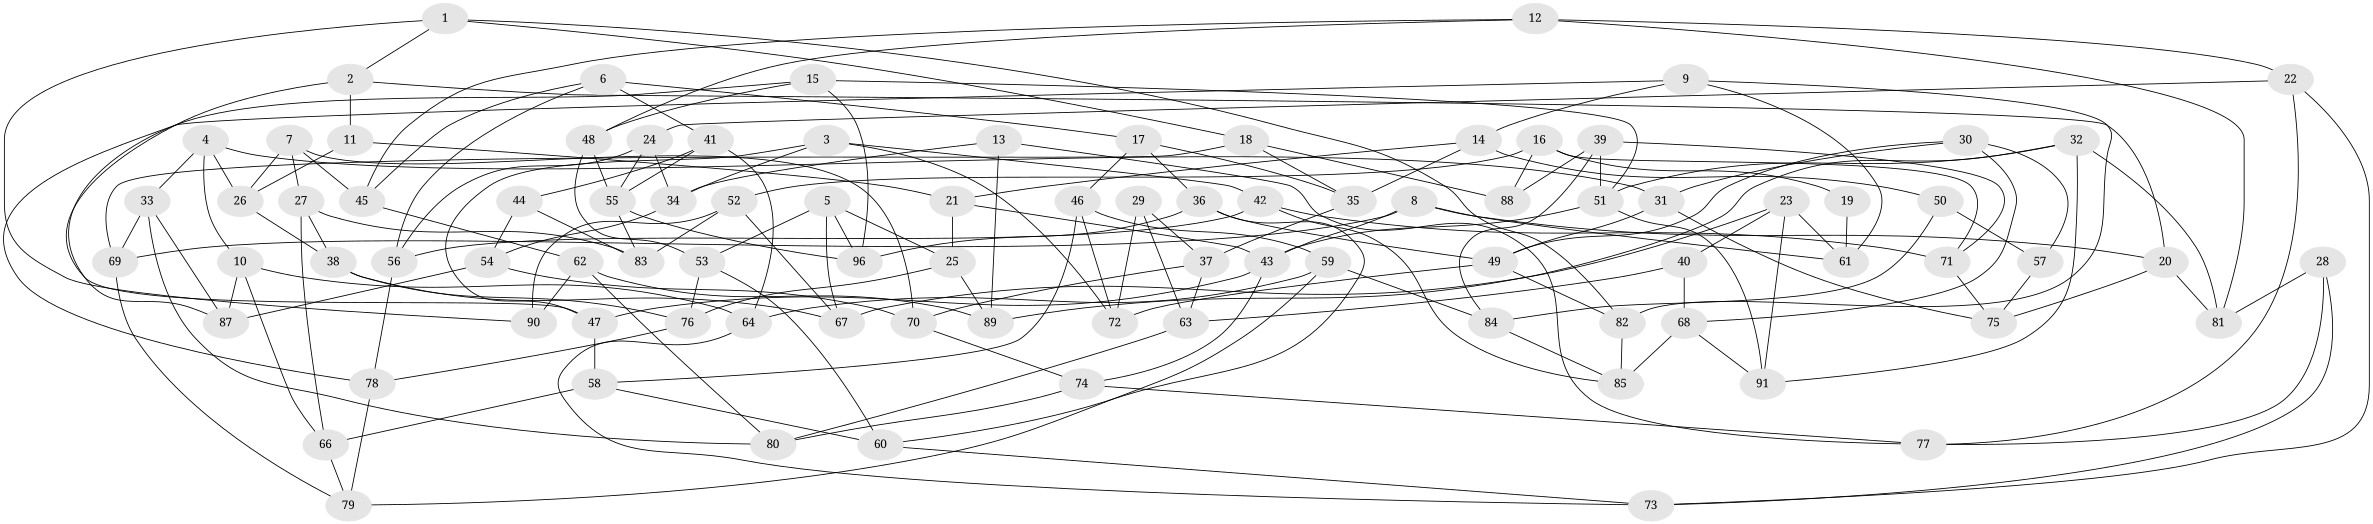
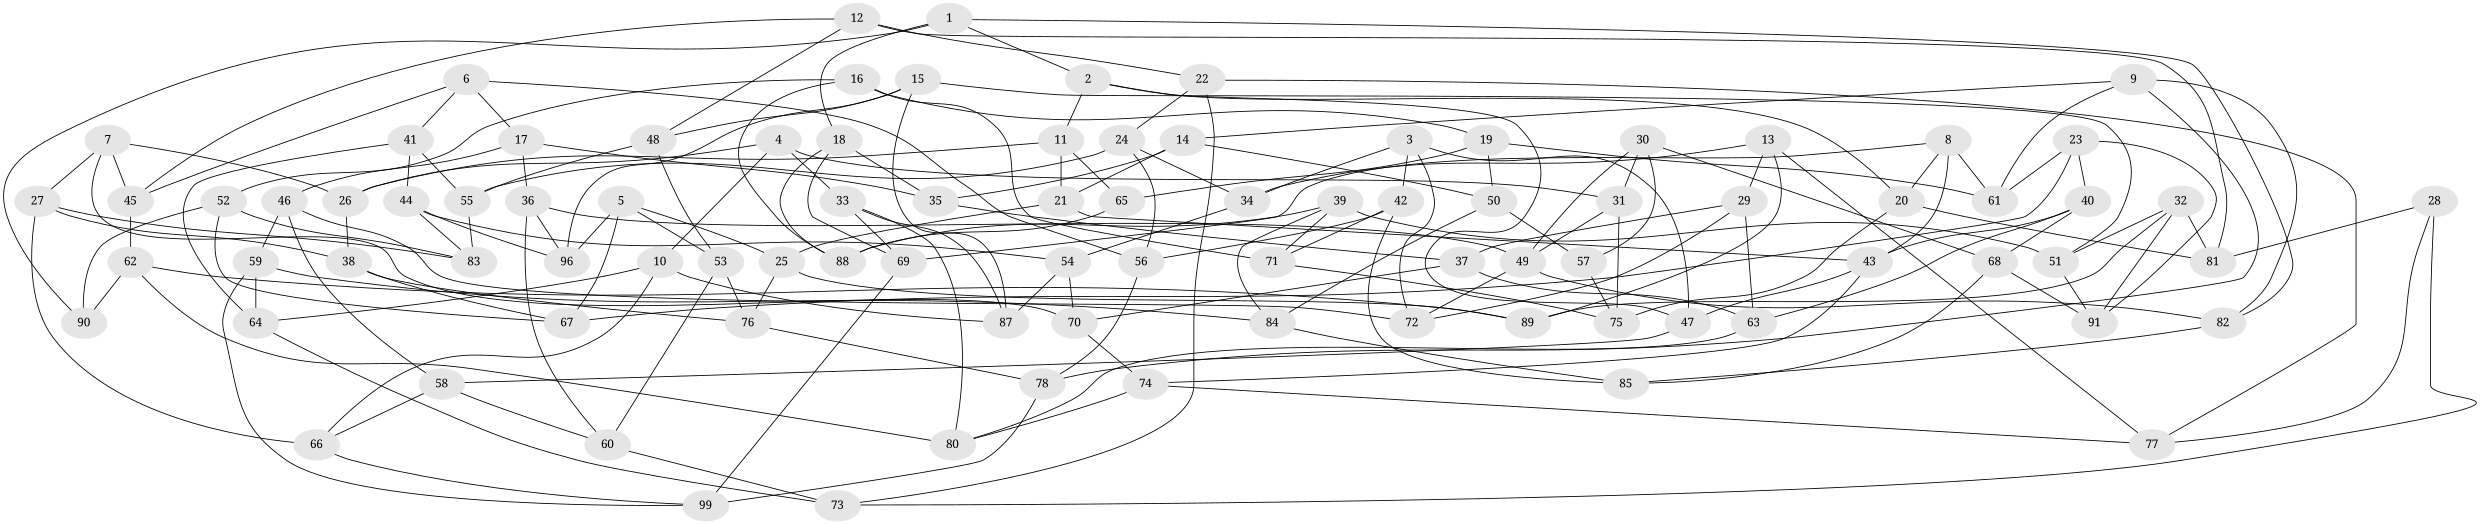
edge "19" -- "50": added
edge "13" -- "29": added
node "65": added
edge "51" -- "43": now "40" -- "43"
edge "55" -- "96": now "44" -- "96"
node "79": label "79" -> "99"
